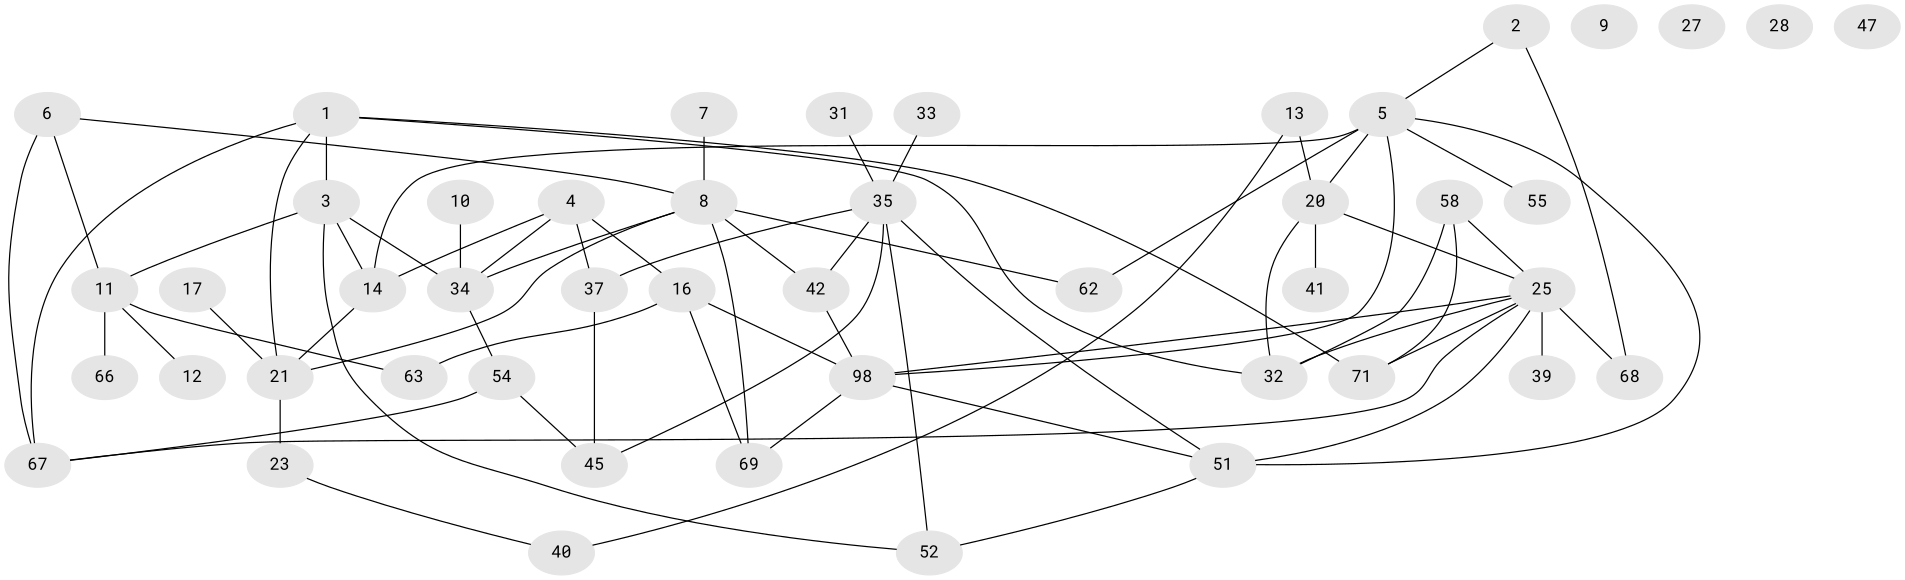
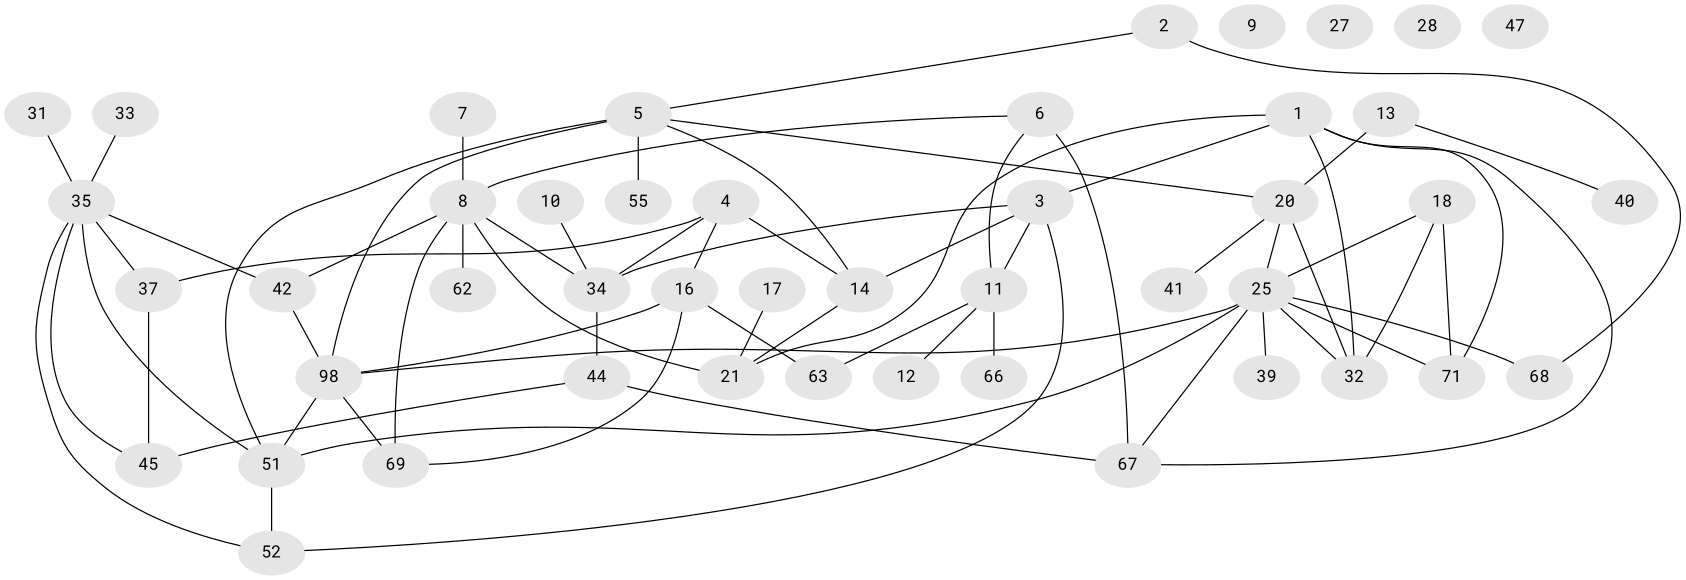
edge "5" -- "62": removed
node "58": label "58" -> "18"
node "54": label "54" -> "44"
node "23": removed
